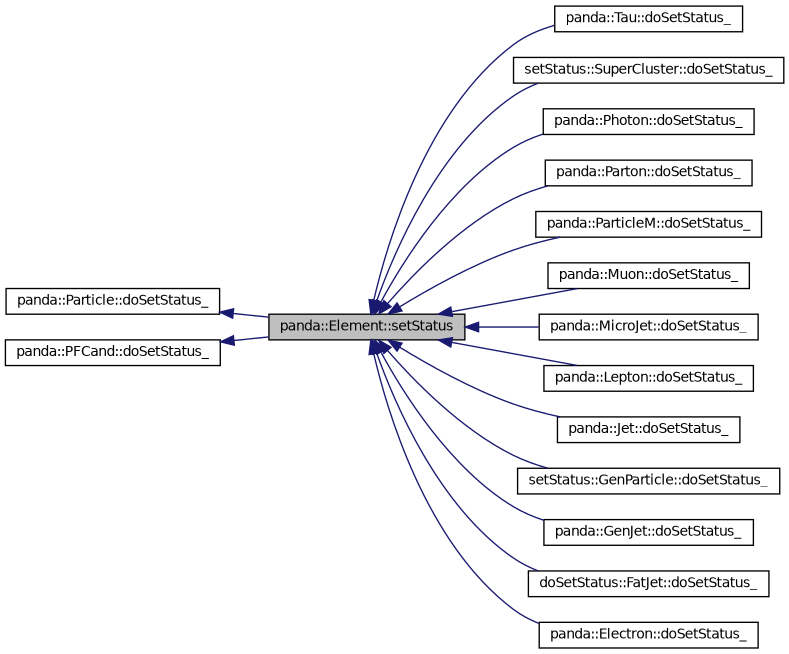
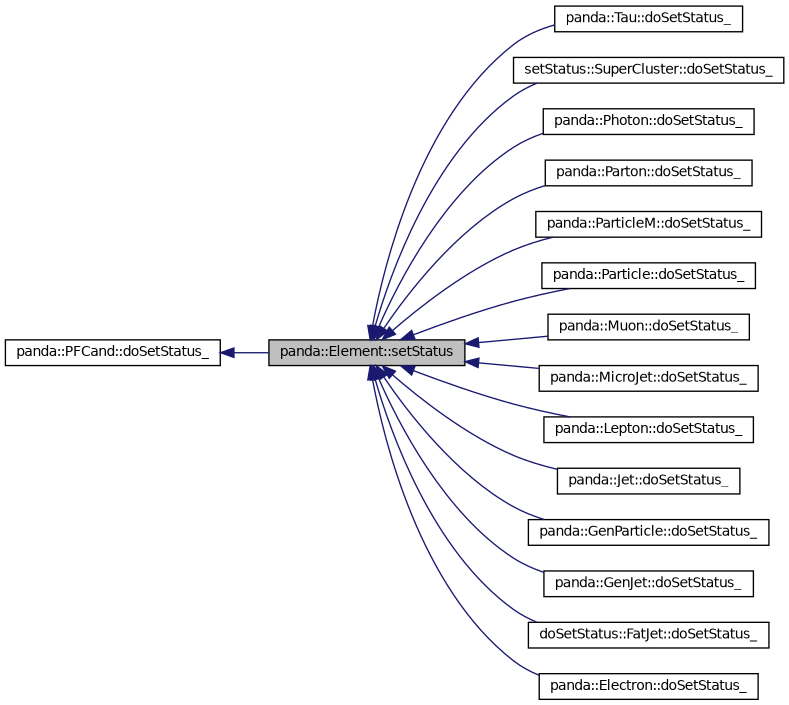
edge "panda::Element::setStatus" -> "panda::Particle::doSetStatus_": reversed
node "setStatus::GenParticle::doSetStatus_": label "setStatus::GenParticle::doSetStatus_" -> "panda::GenParticle::doSetStatus_"
